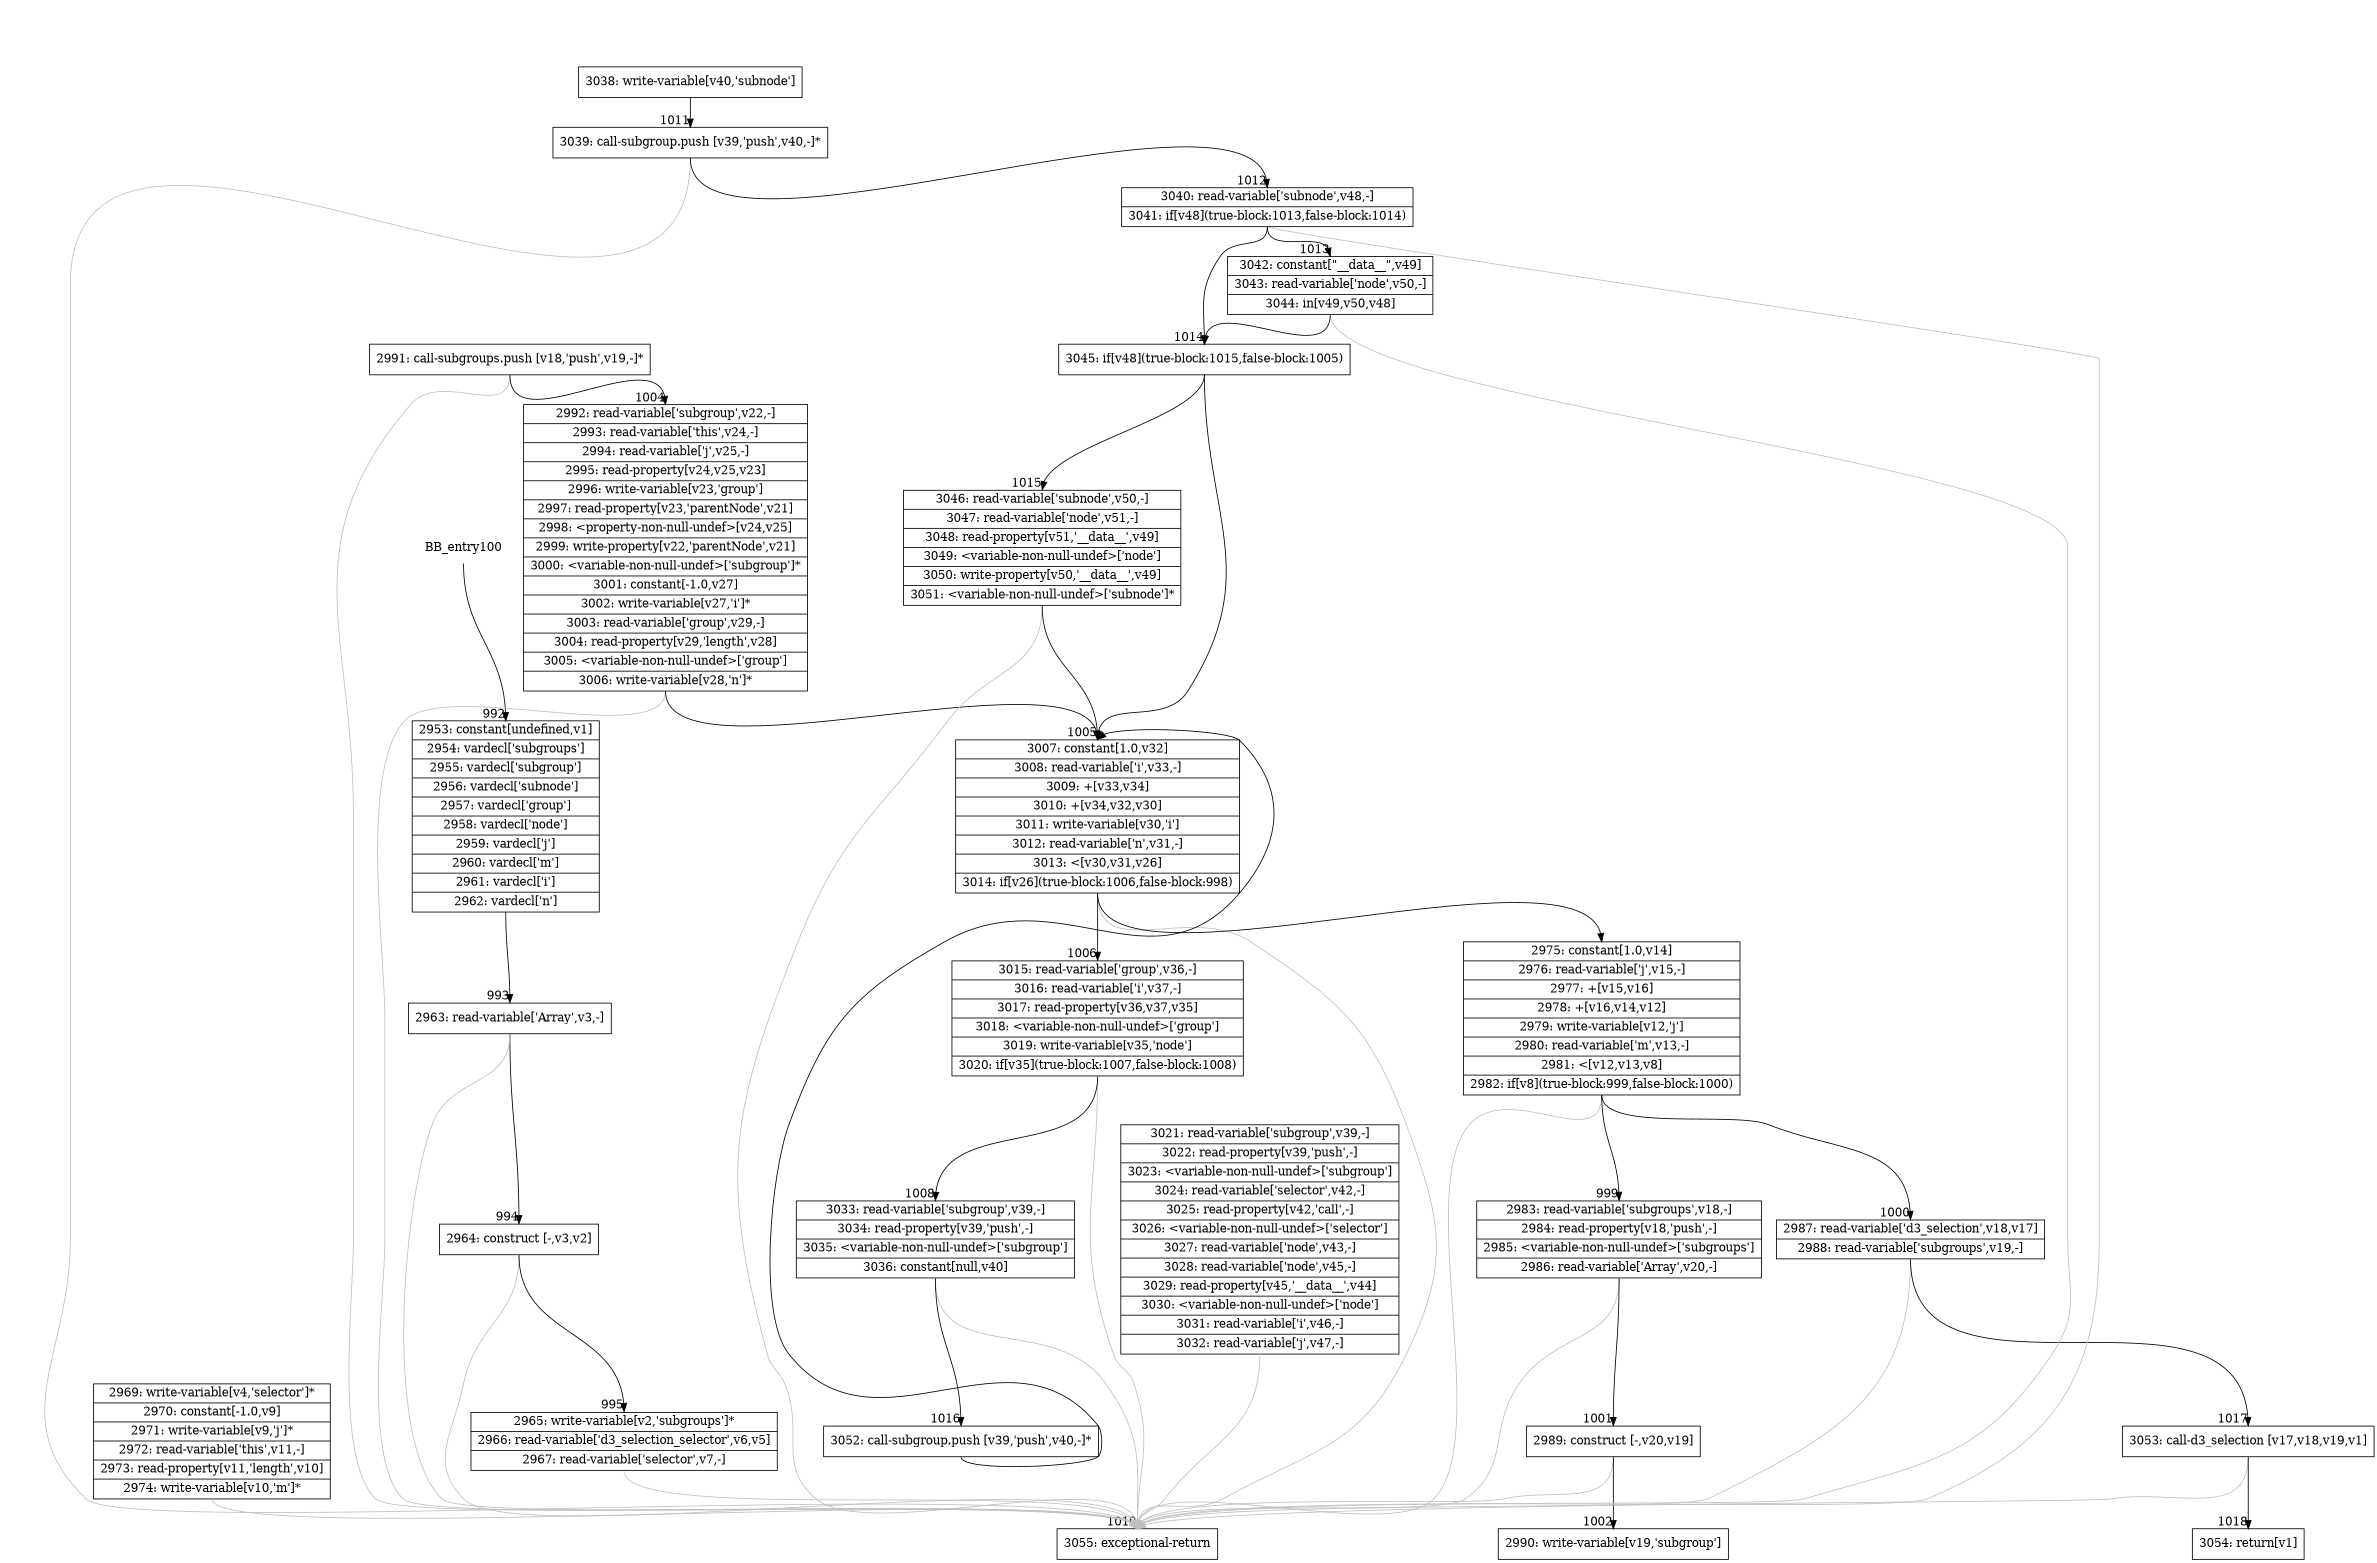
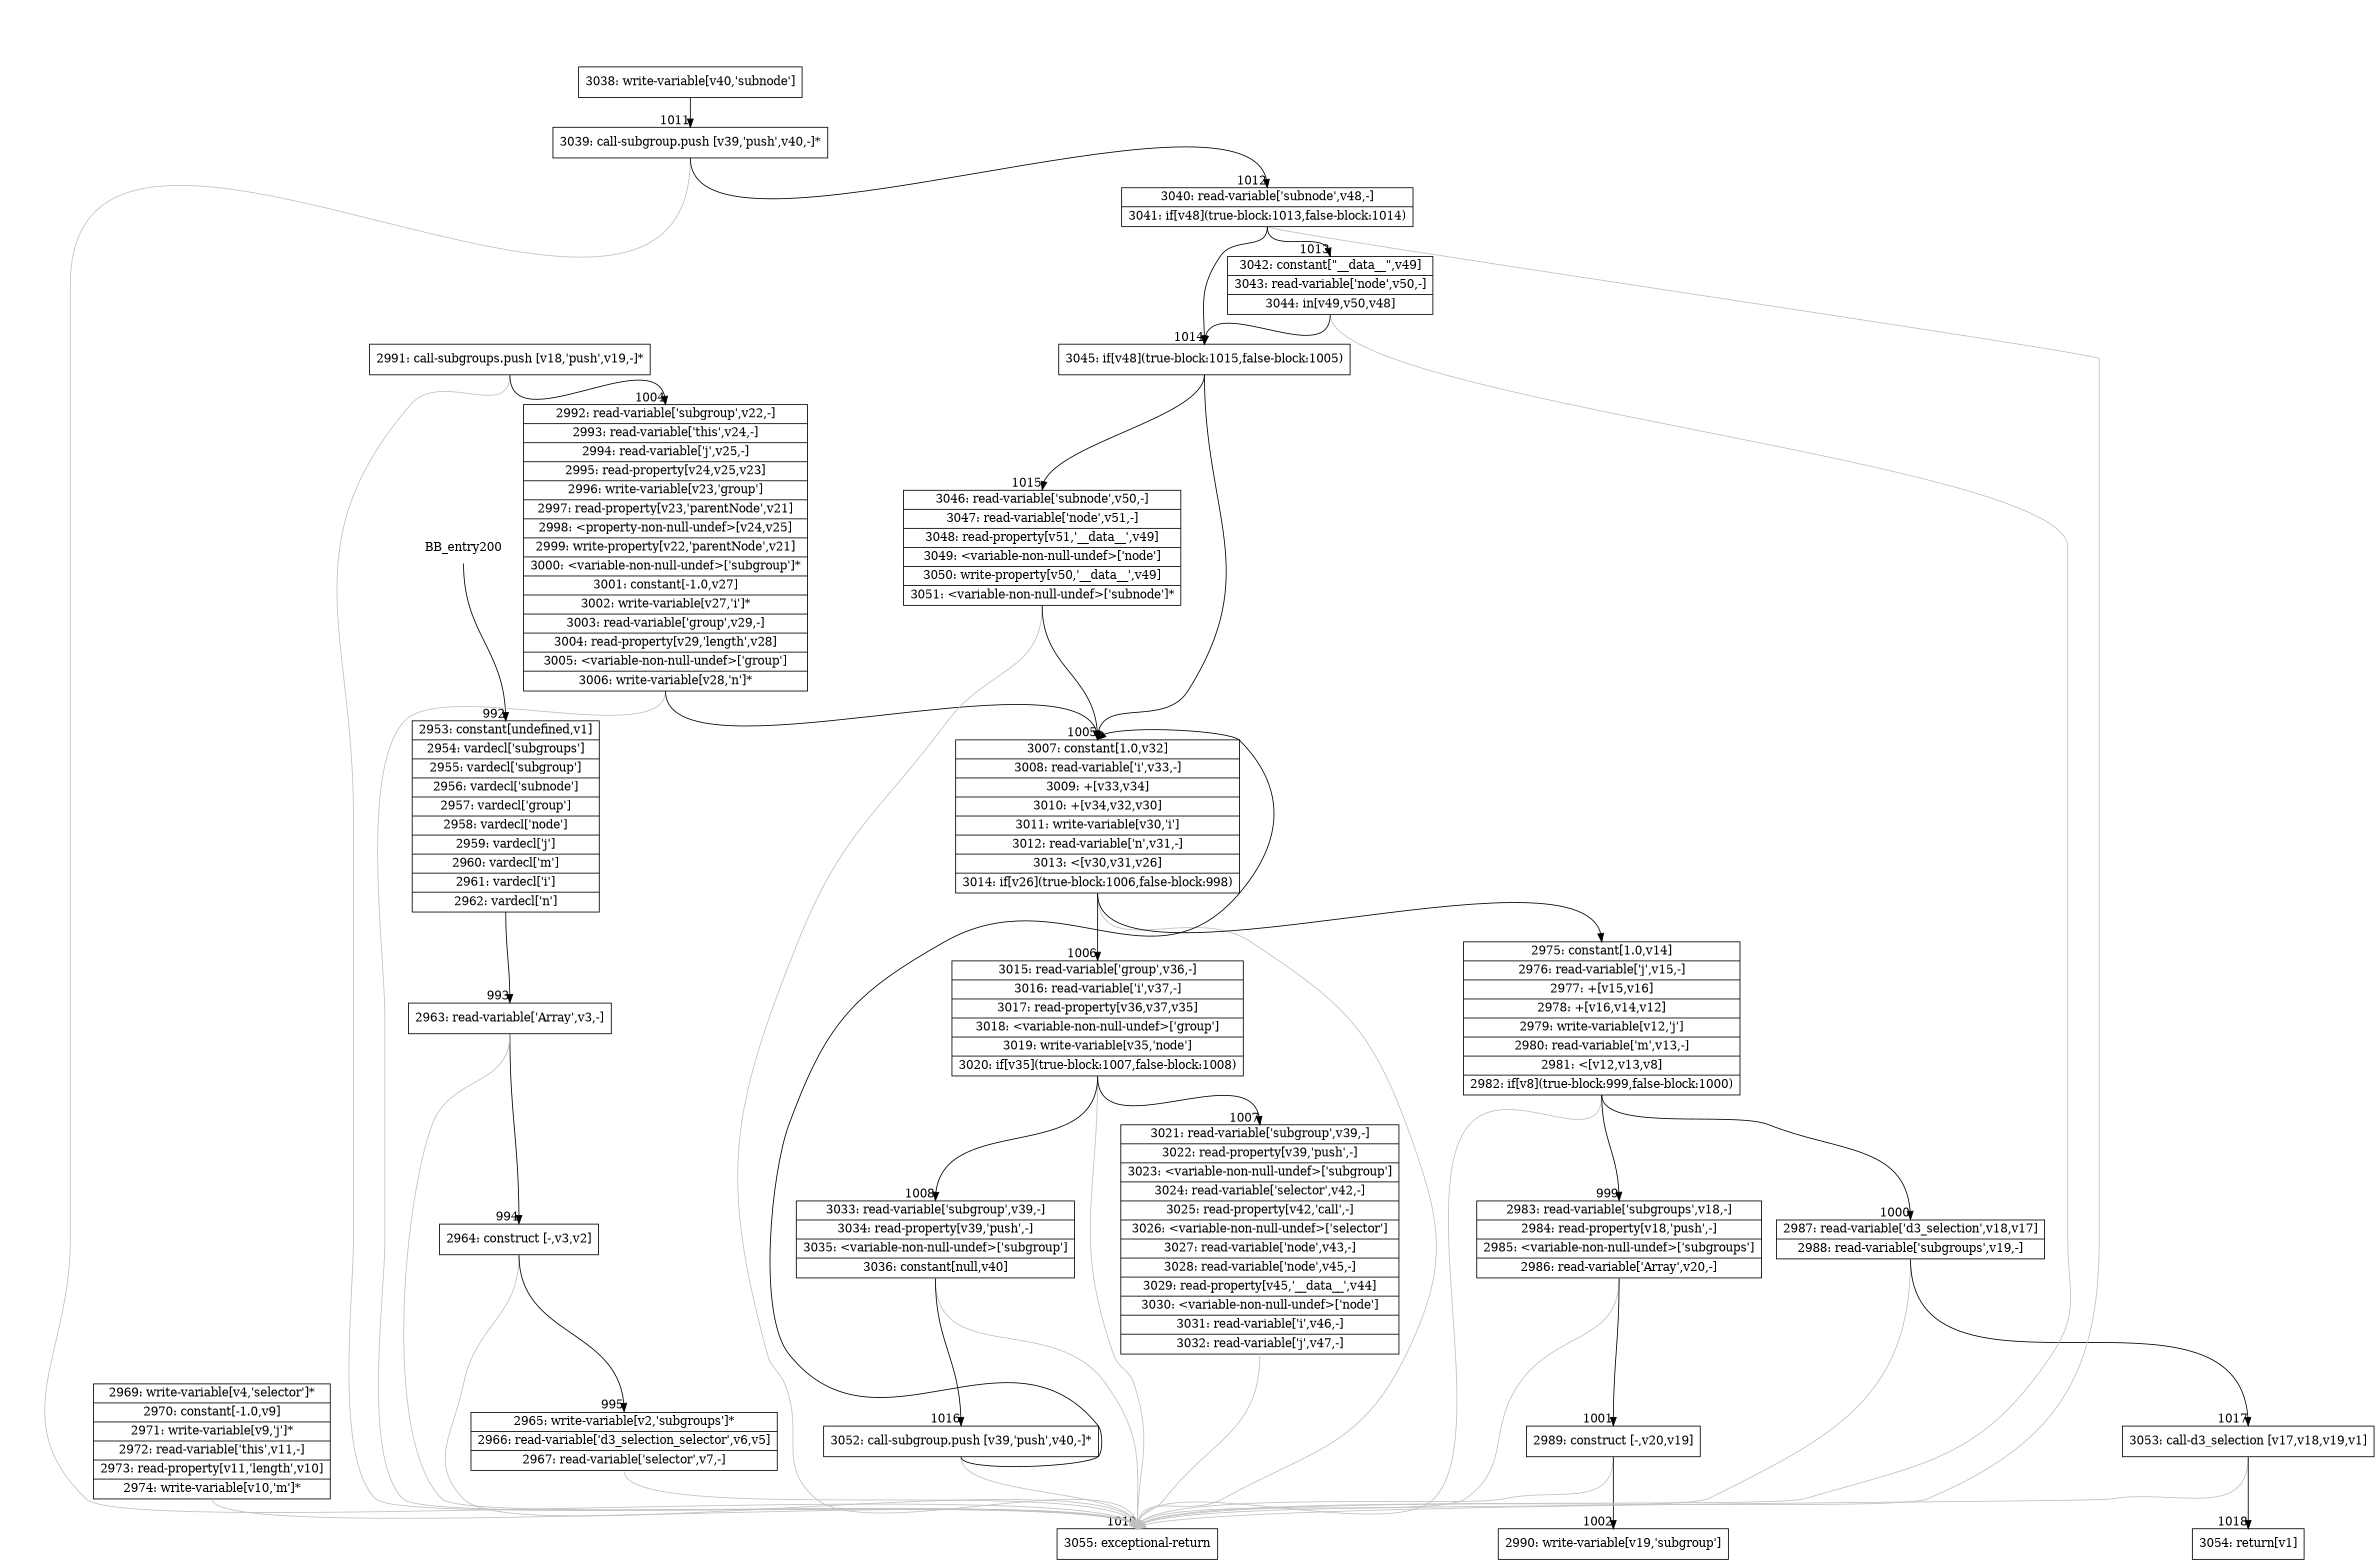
node "BB_entry100": label "BB_entry100" -> "BB_entry200"
edge "3015: read-variable['group',v36,-]" -> "3021: read-variable['subgroup',v39,-]": added
edge "3052: call-subgroup.push [v39,'push',v40,-]*" -> "3055: exceptional-return": added
